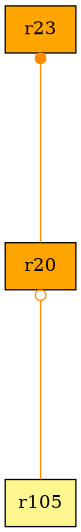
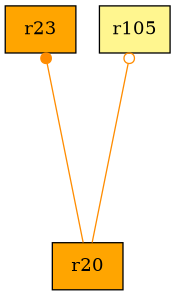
edge "r105" -> "r20": reversed
